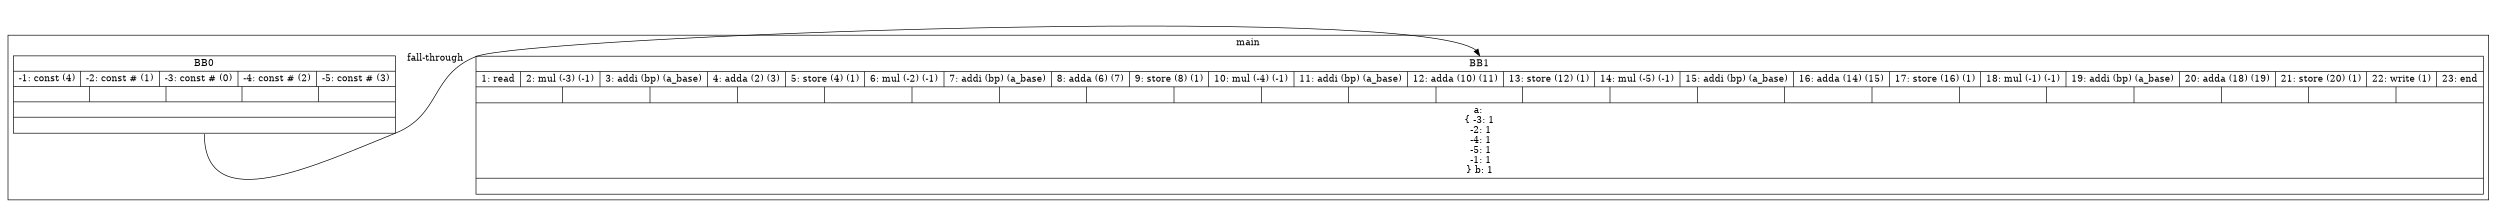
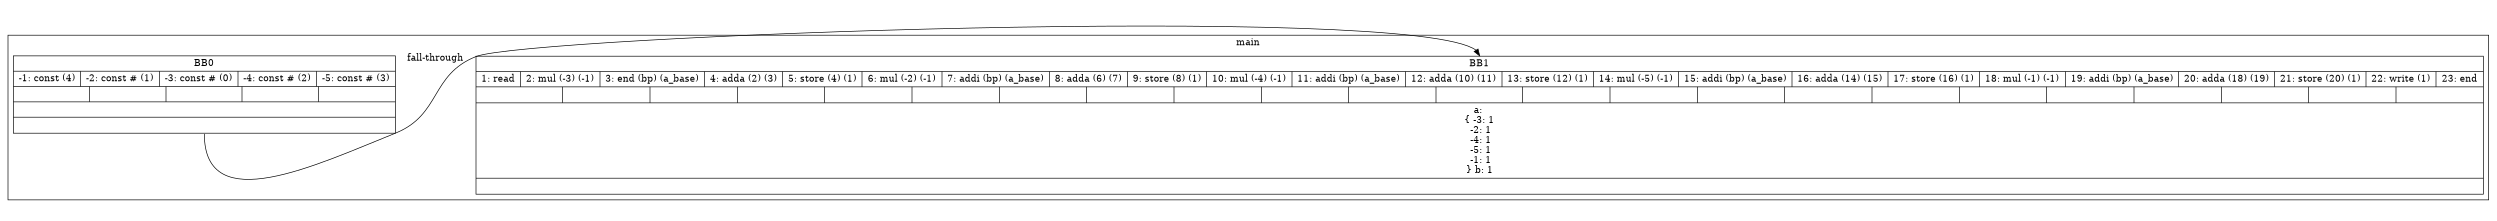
node "BB1": text "3: addi (bp) (a_base)" -> "3: end (bp) (a_base)"
